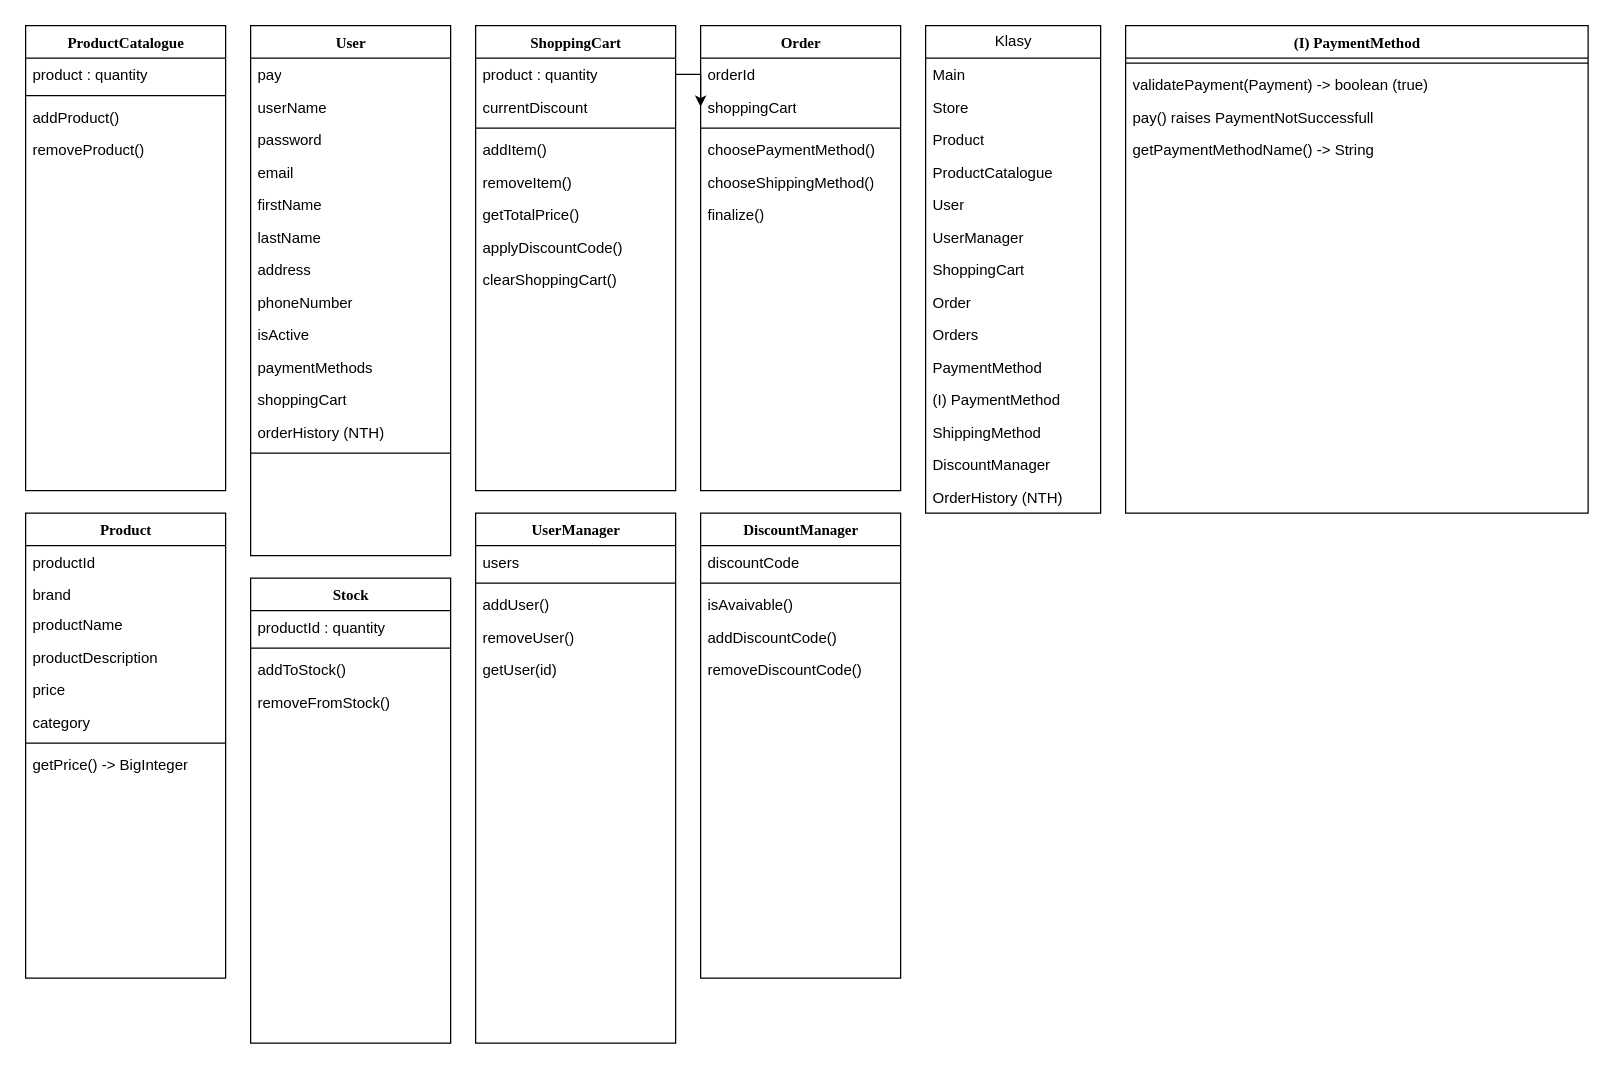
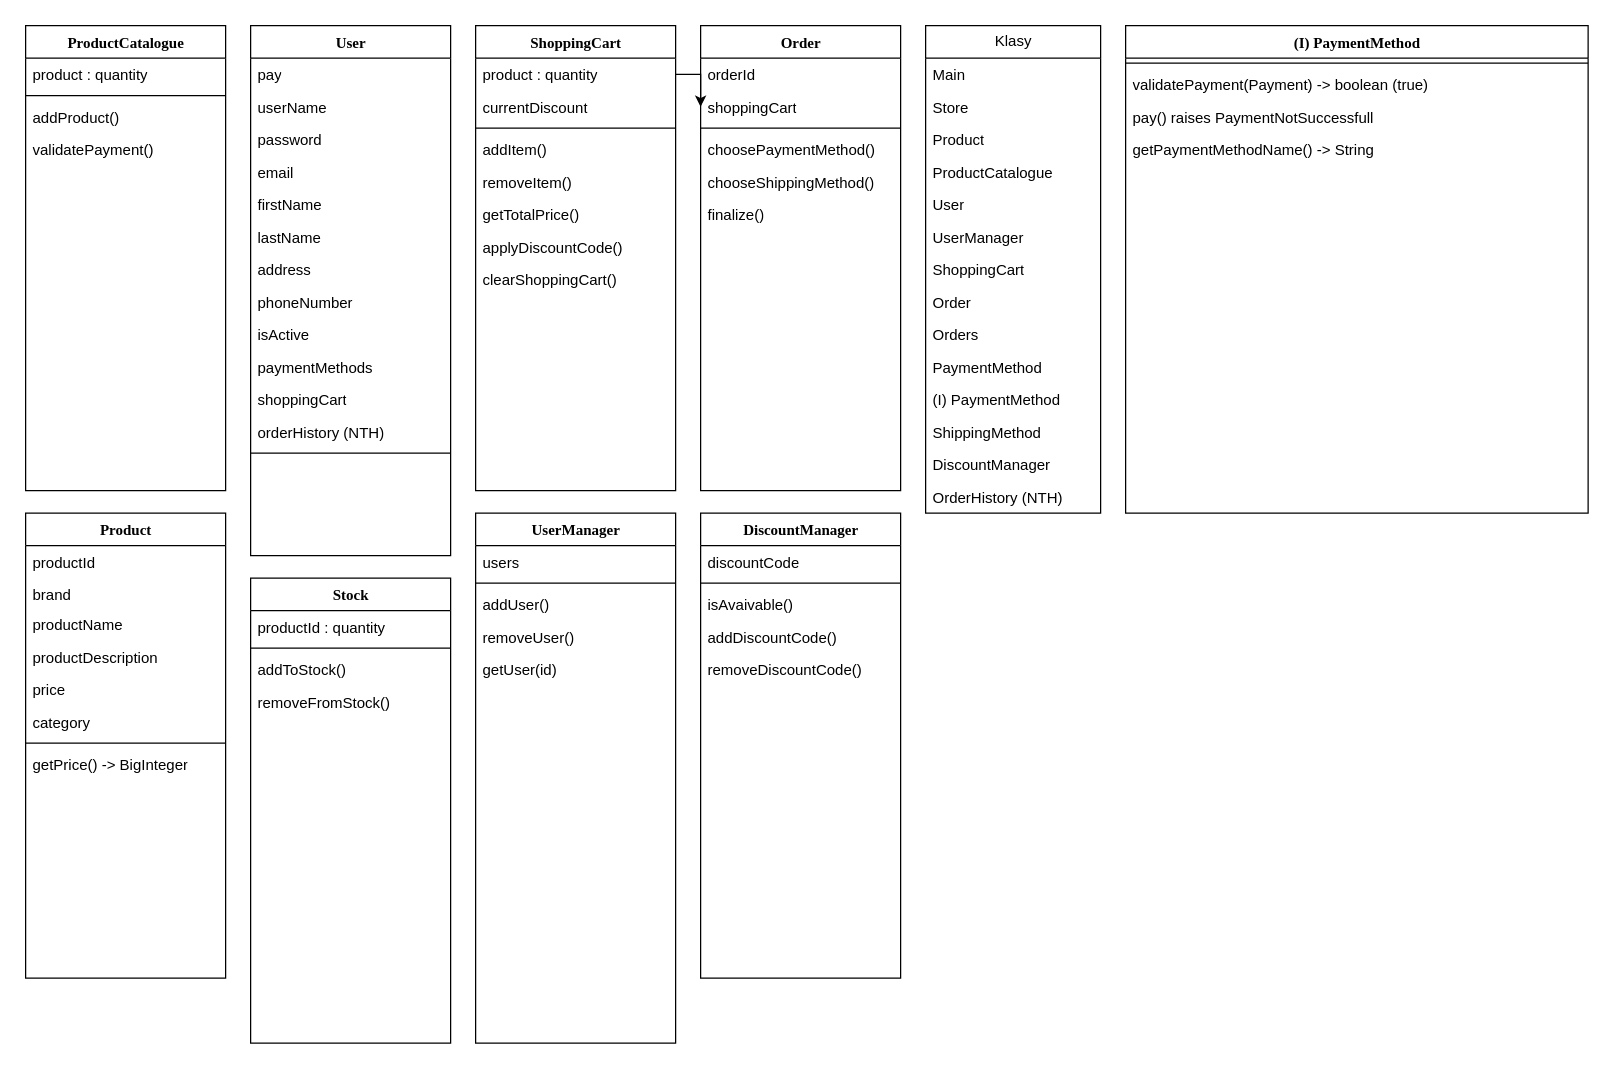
node "removeProduct()": label "removeProduct()" -> "validatePayment()"
